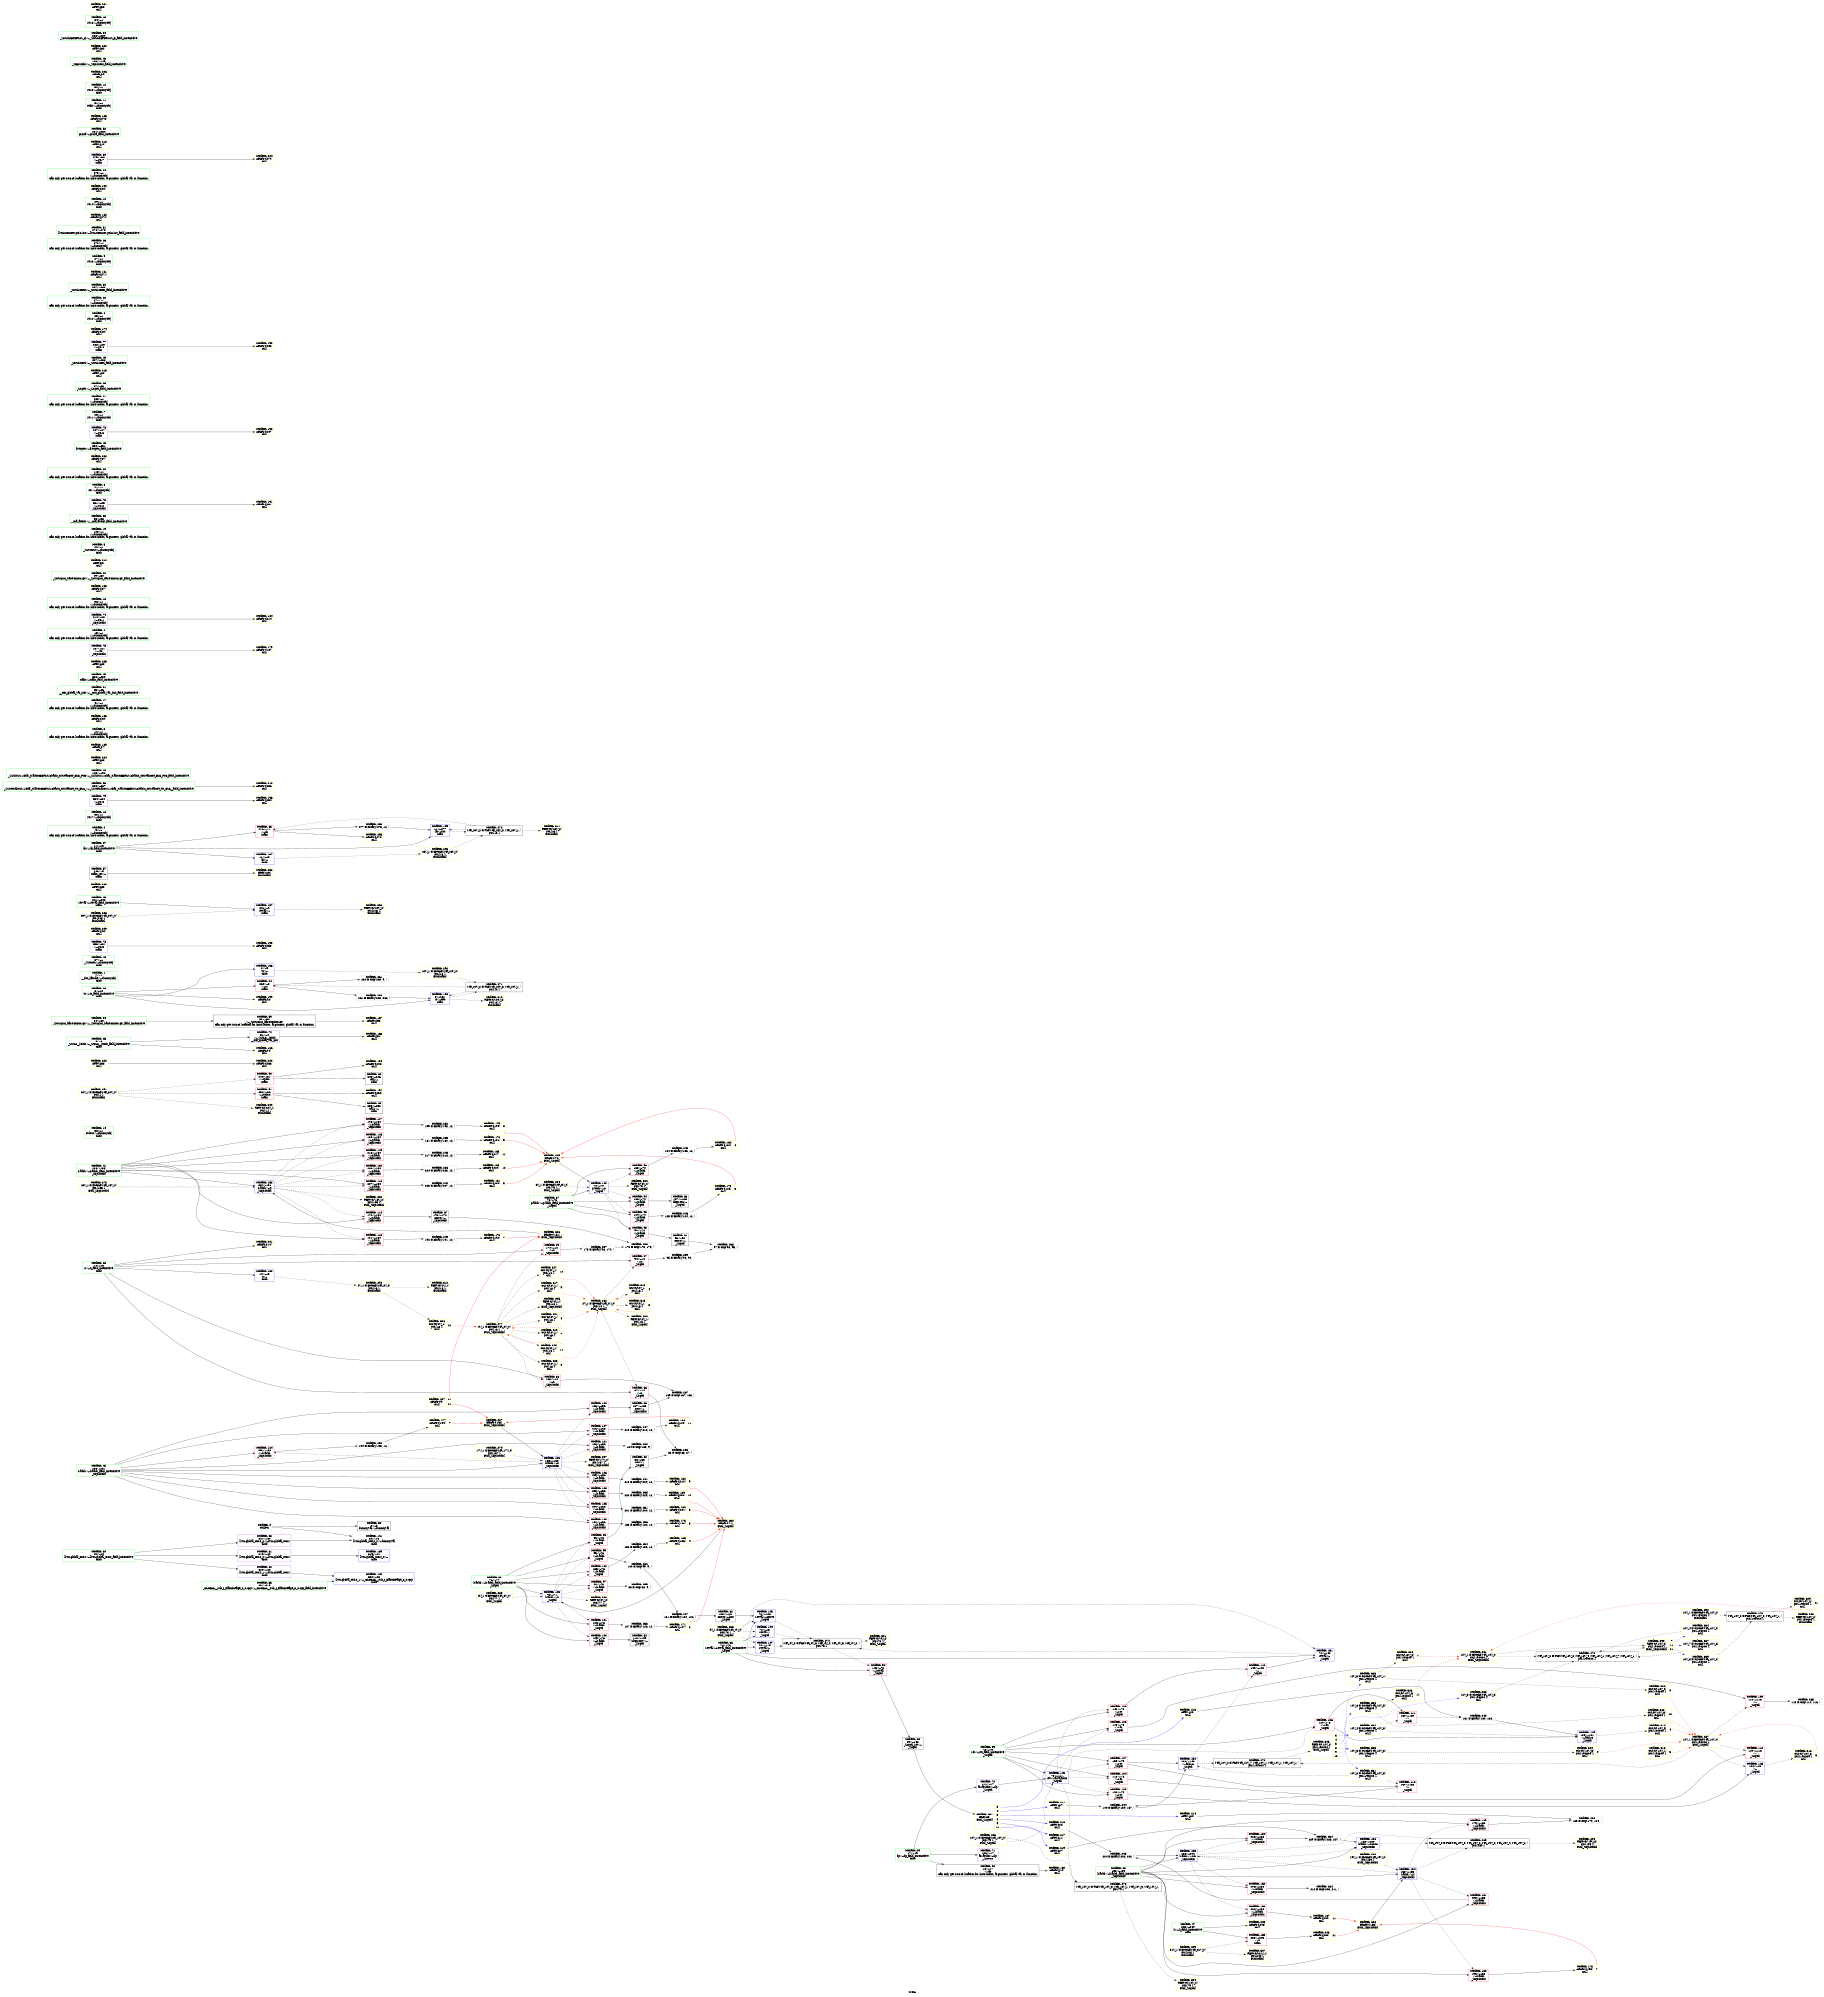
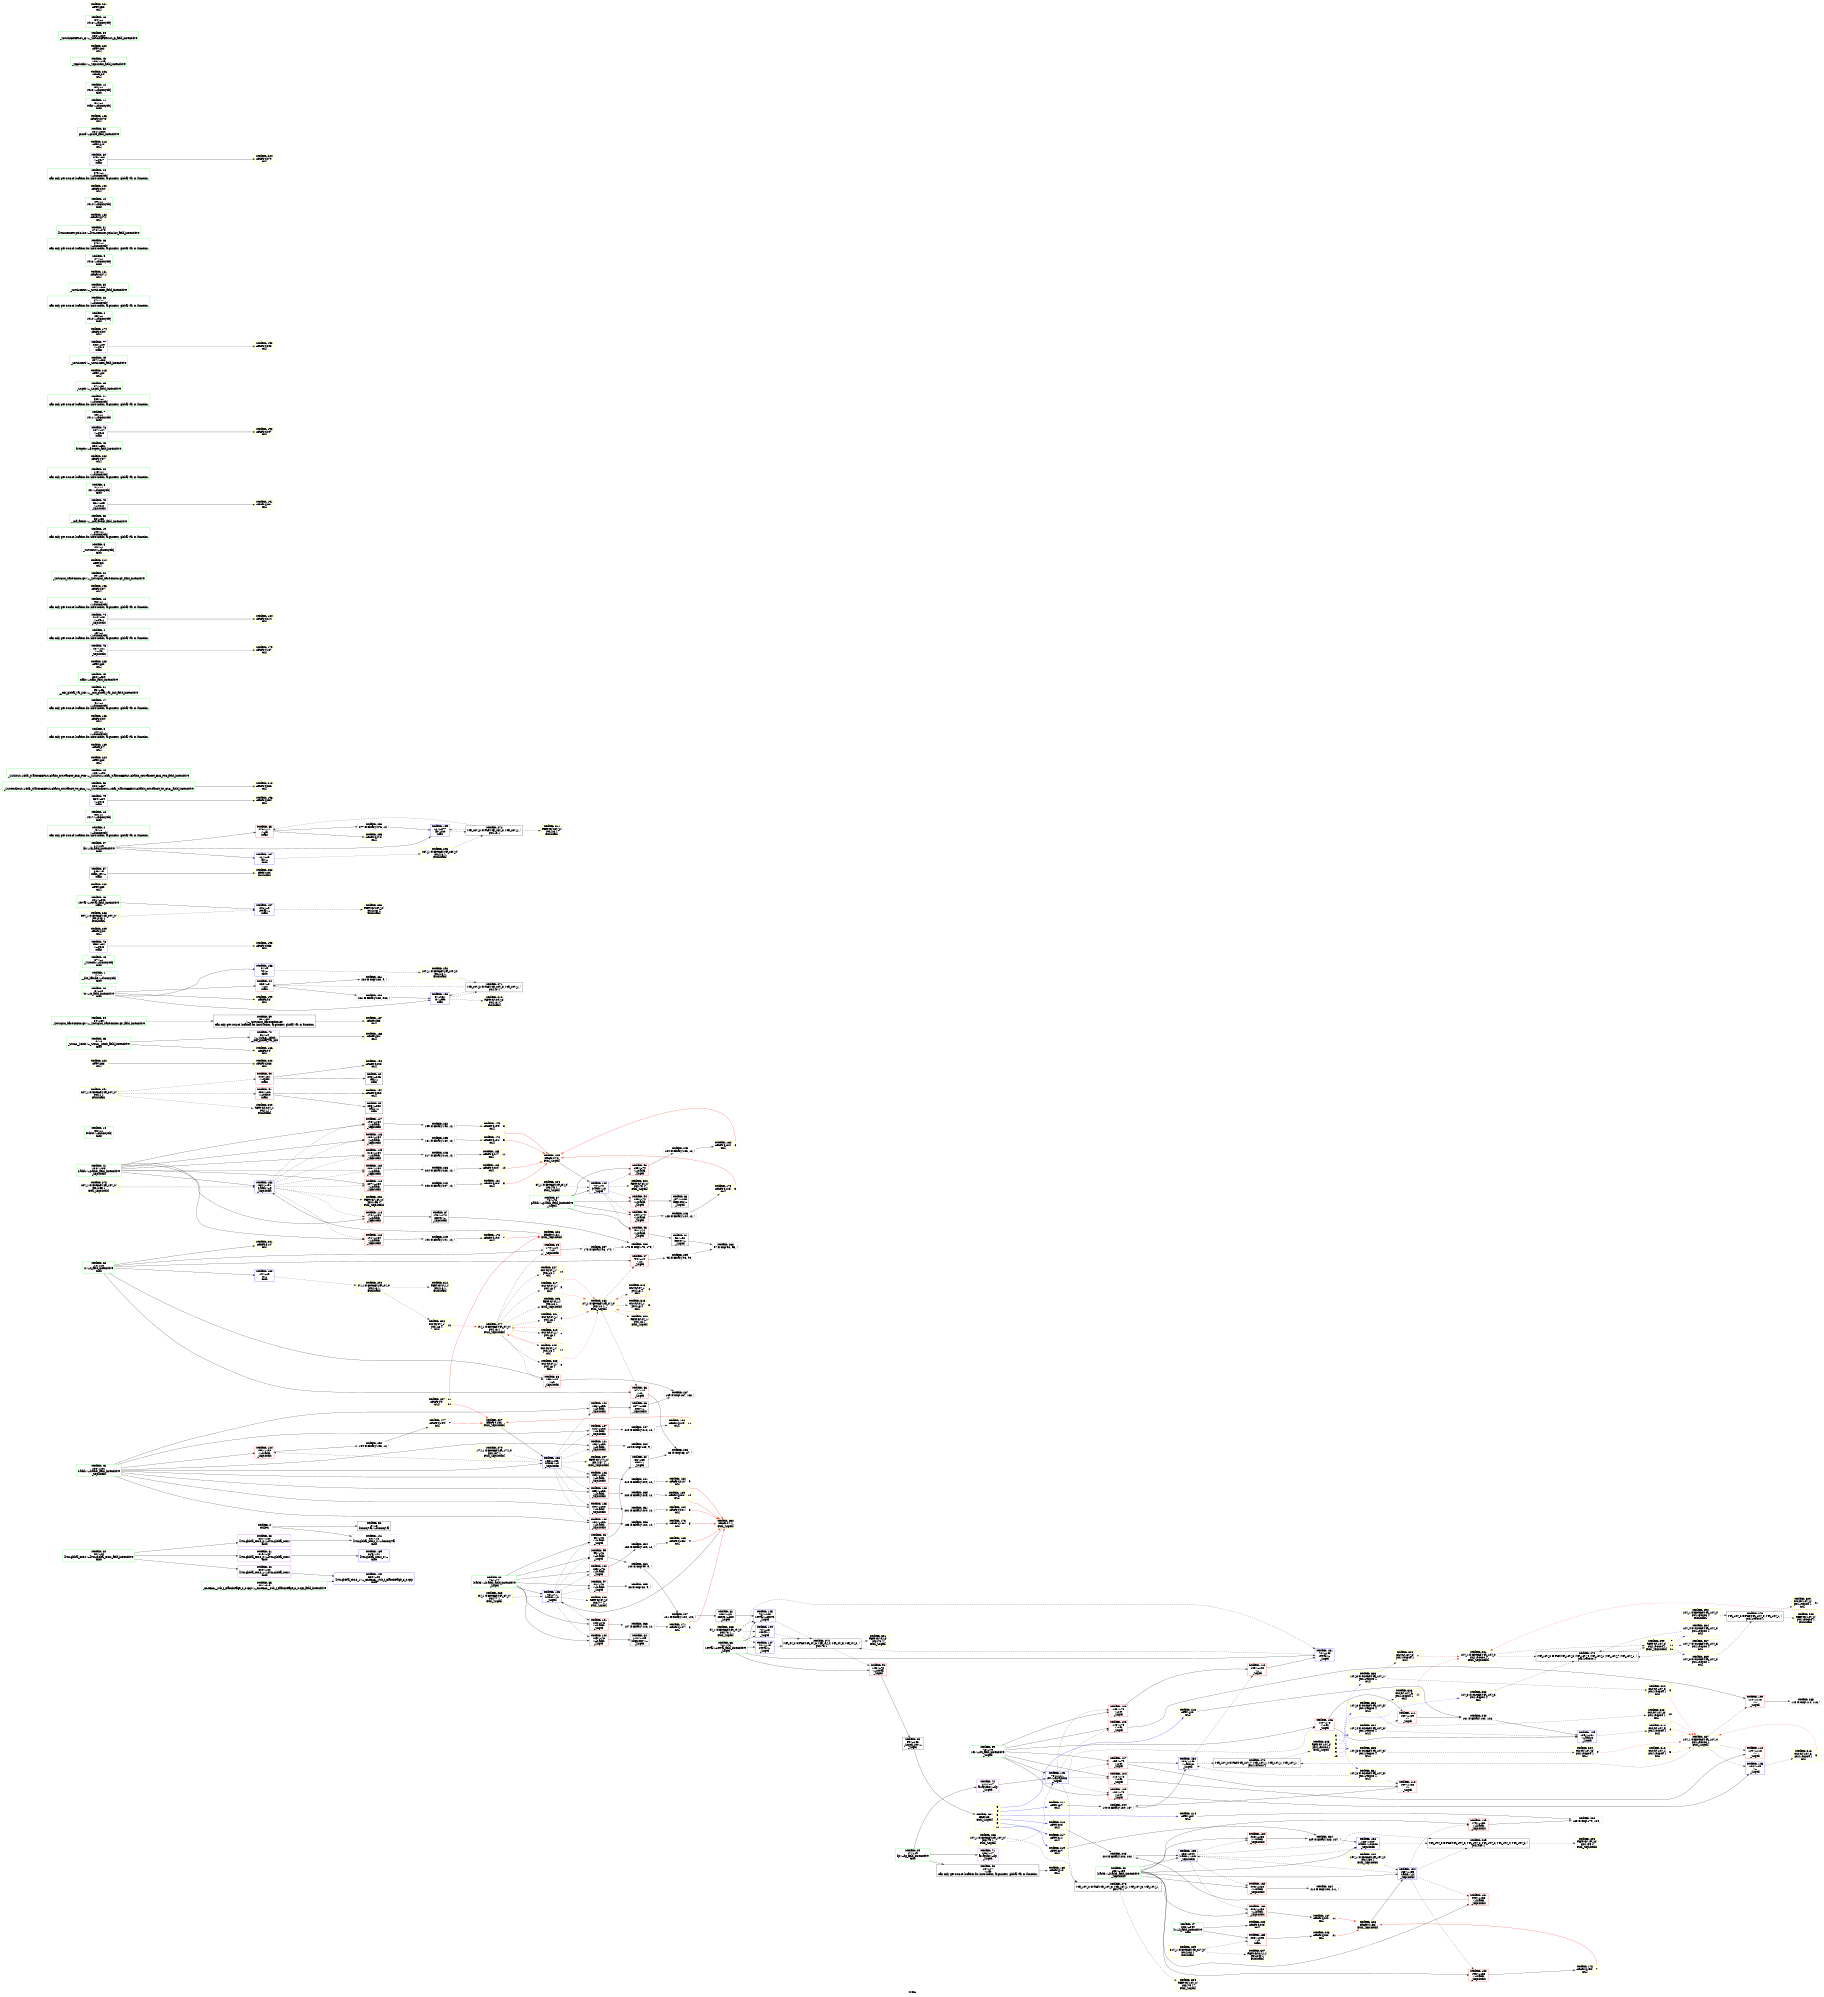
edge "NodeID: 111" -> "NodeID: 240": style dashed -> solid
node "NodeID: 71": text "_Z2ctors" -> "_Z2goii"
